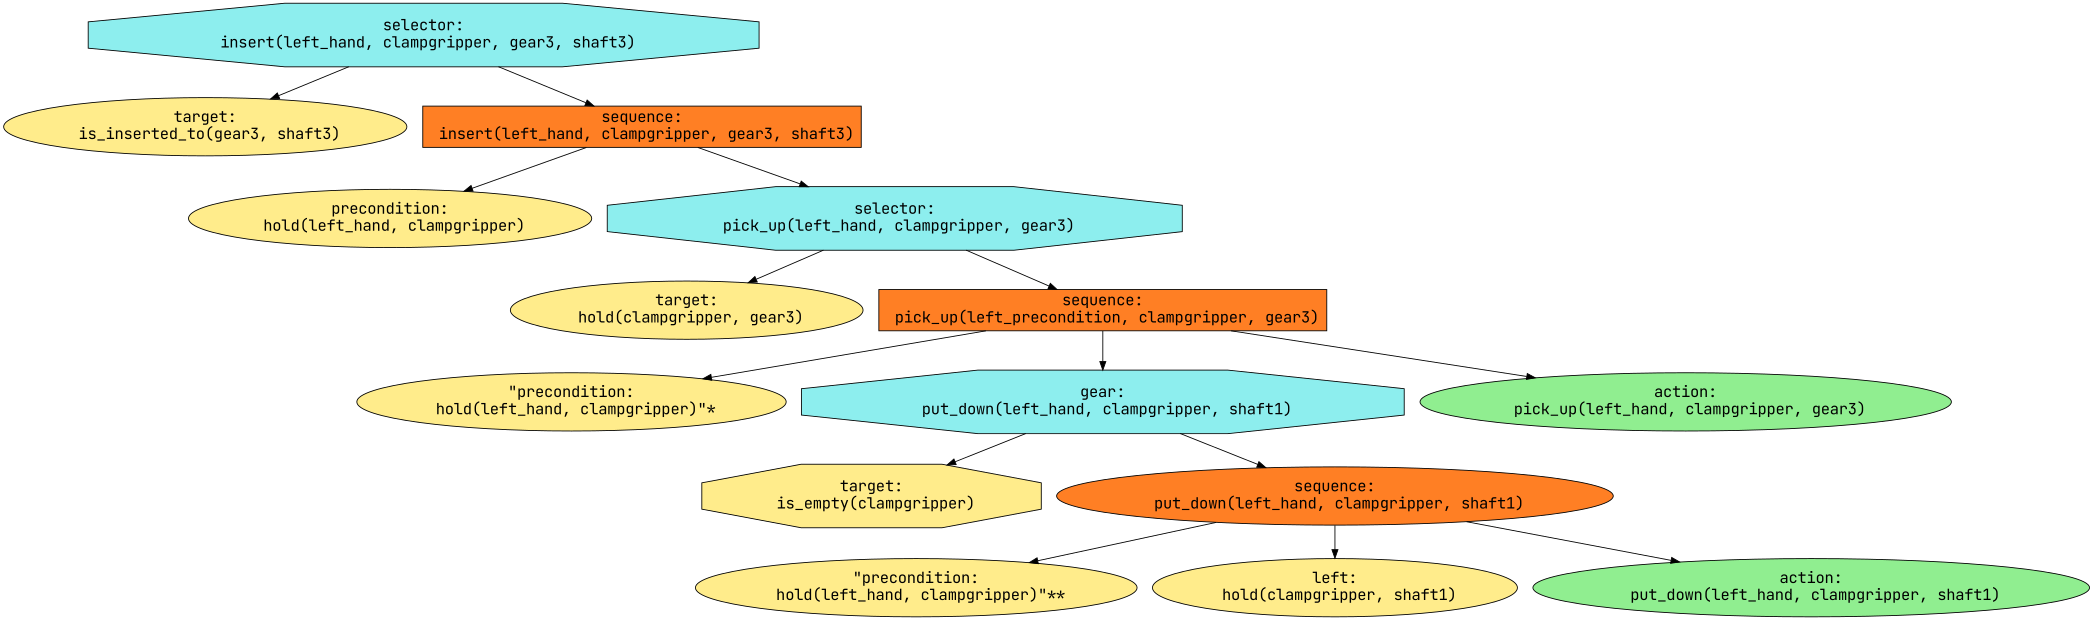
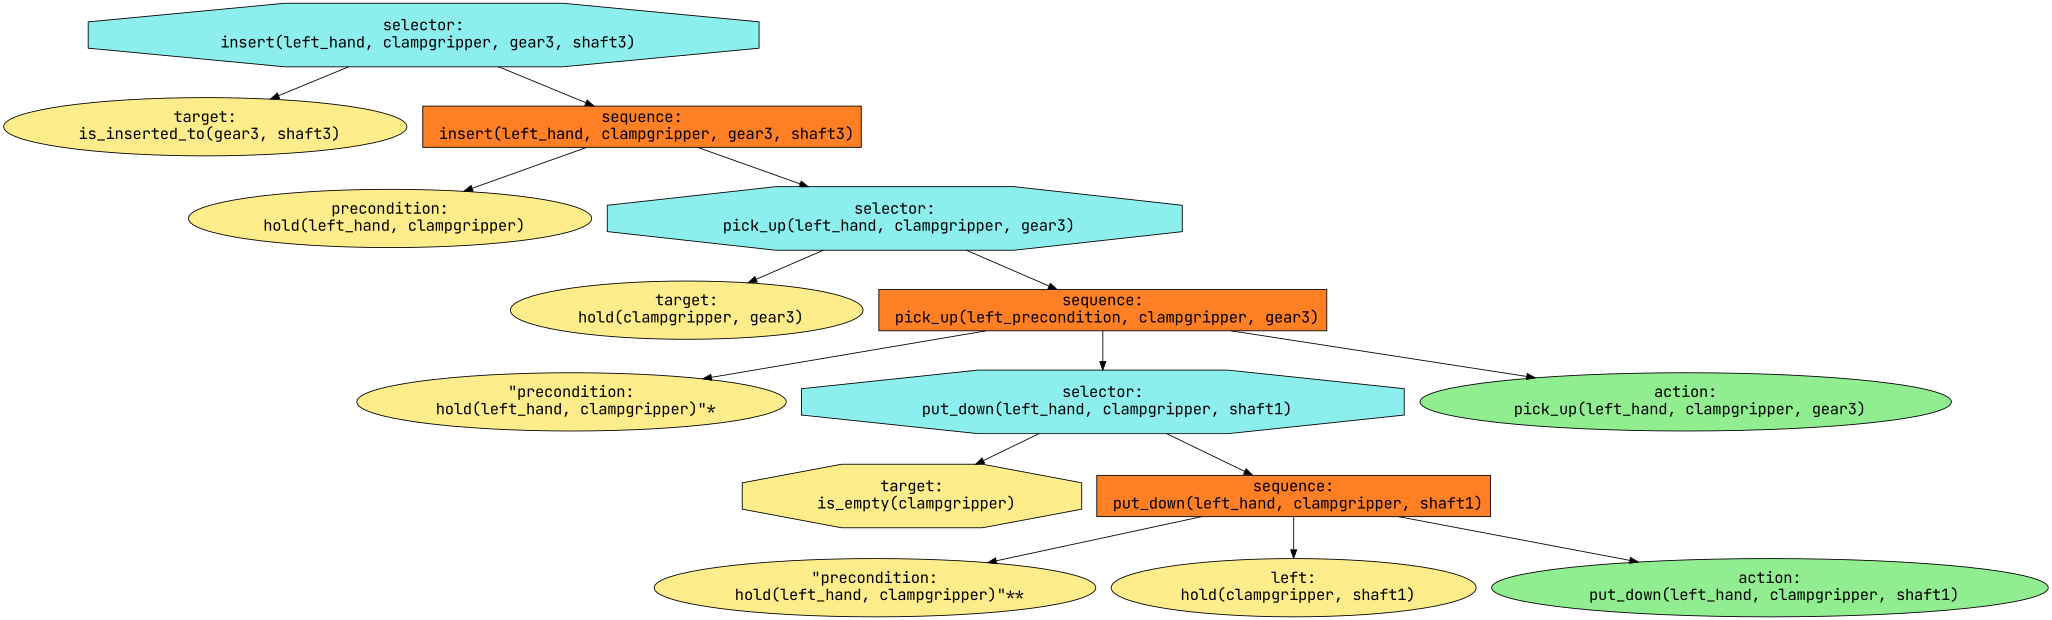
node "gear: put_down(left_hand, clampgripper, shaft1)": label "gear: put_down(left_hand, clampgripper, shaft1)" -> "selector: put_down(left_hand, clampgripper, shaft1)"
node "sequence: put_down(left_hand, clampgripper, shaft1)": shape ellipse -> box
